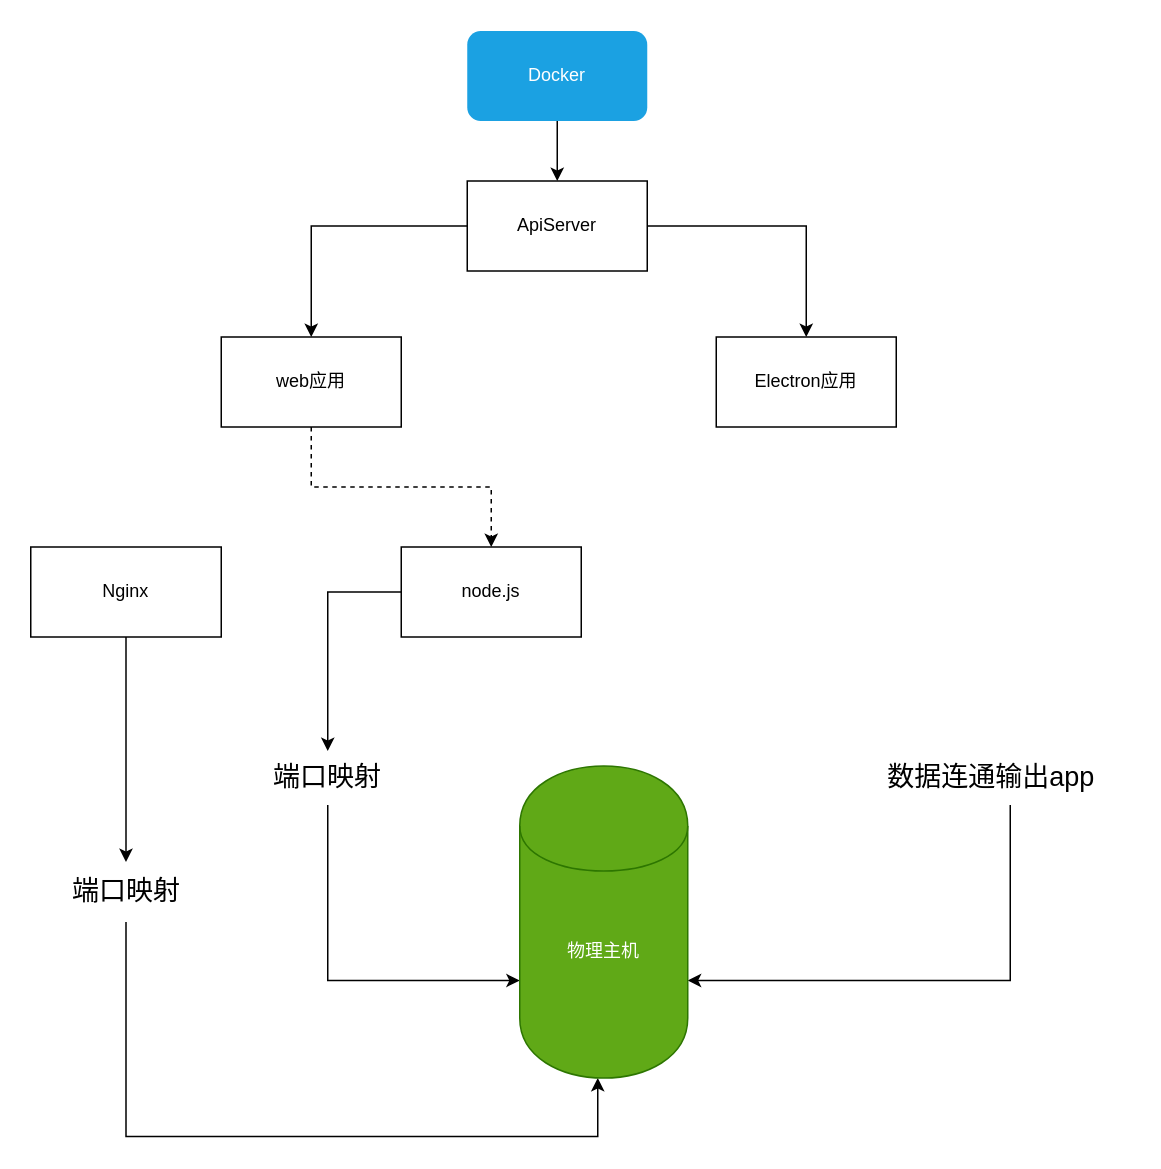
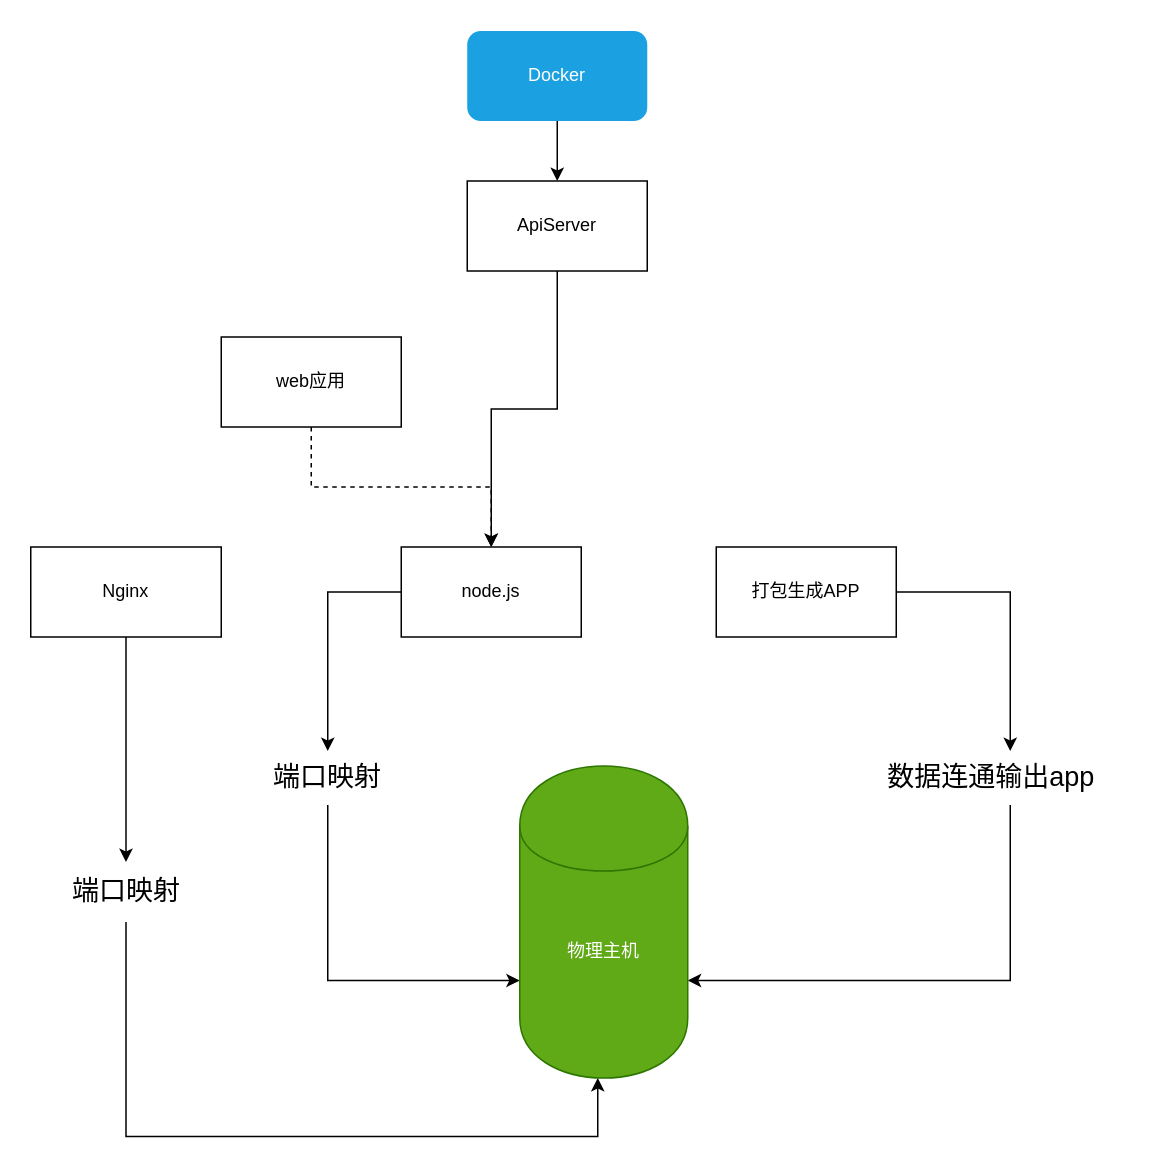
edge "ApiServer" -> "web应用": now "ApiServer" -> "node.js"
edge "ApiServer" -> "Electron应用": removed
node "Electron应用": removed
node "打包生成APP": added
edge "打包生成APP" -> "数据连通输出app": added
